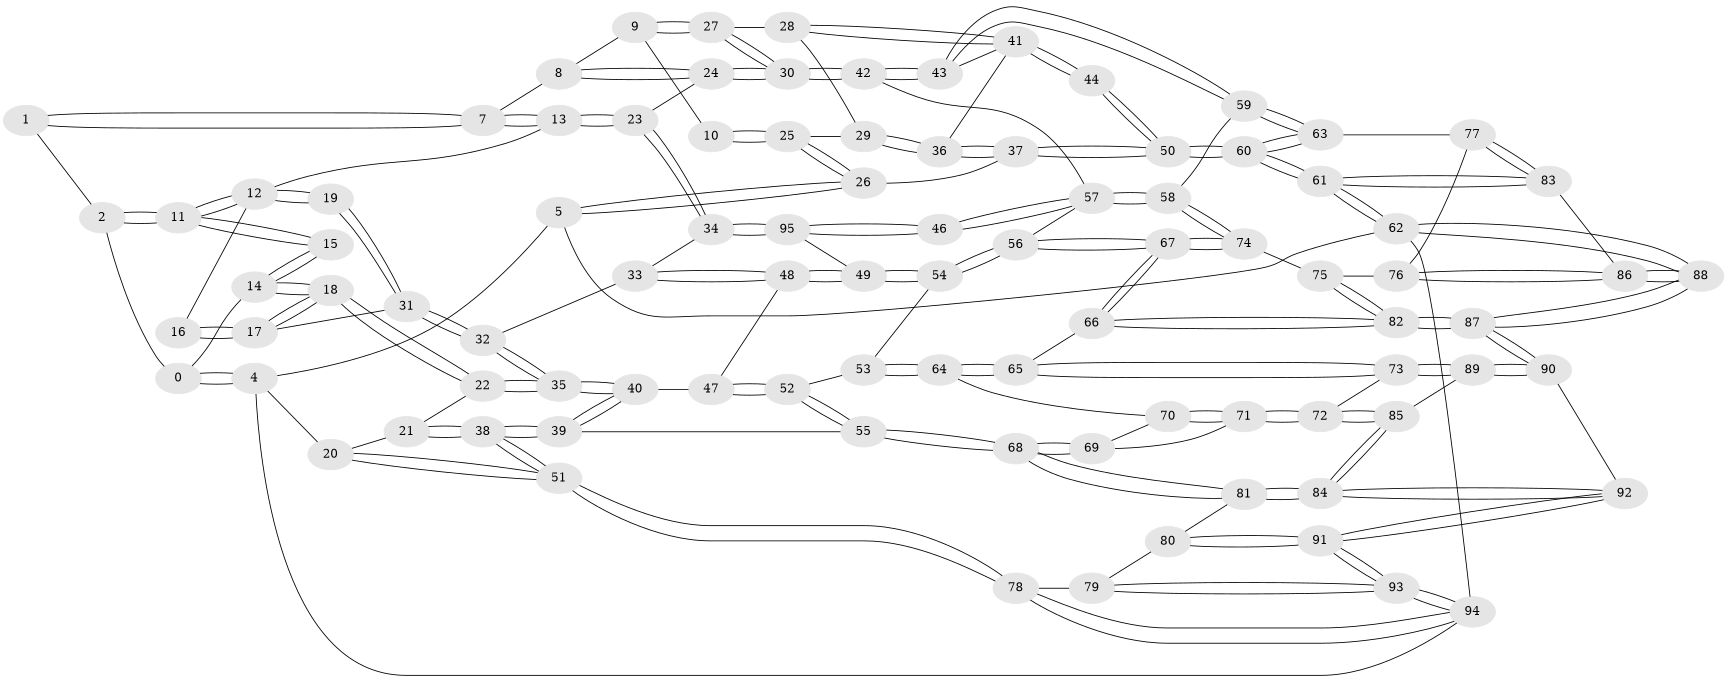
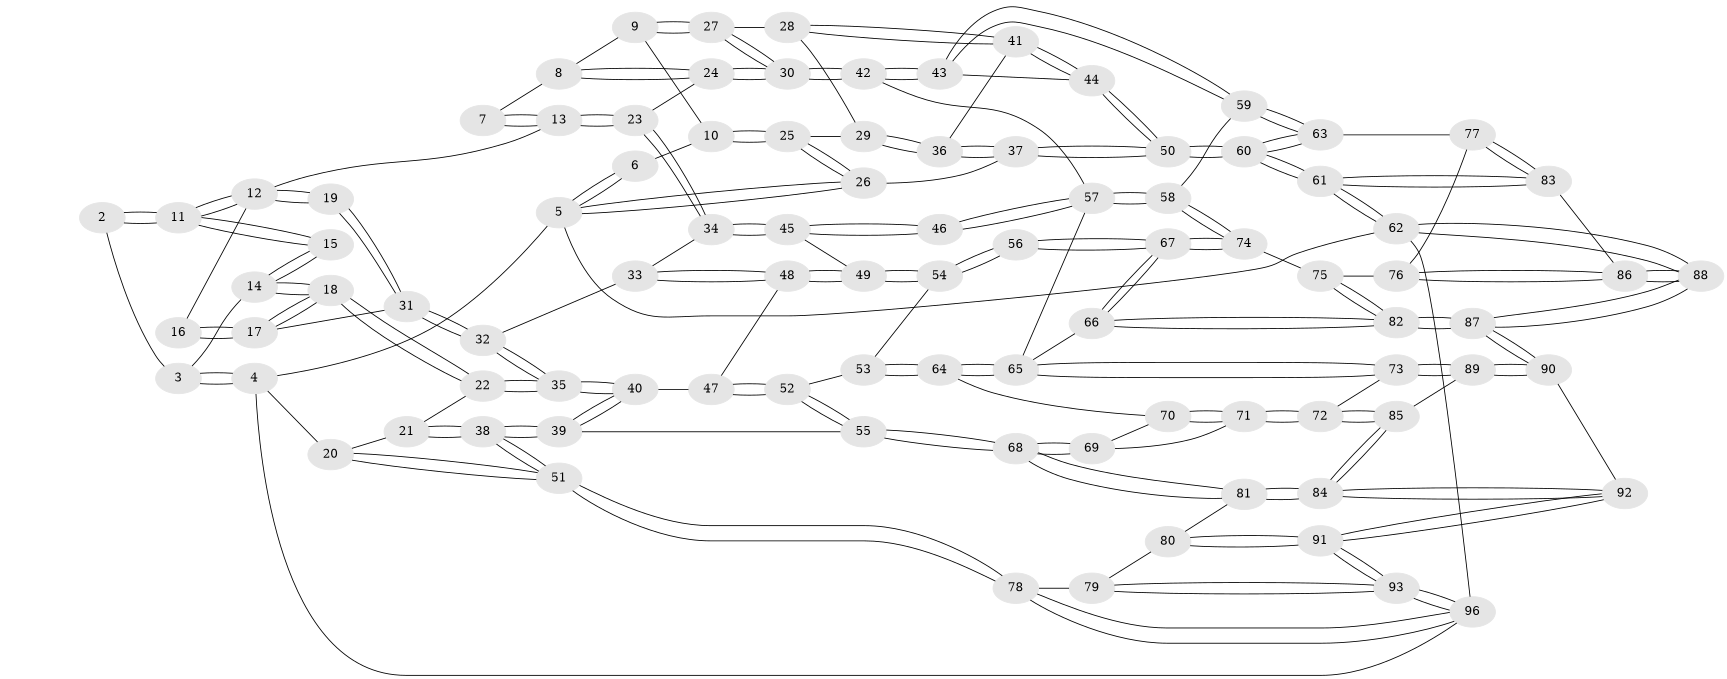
edge "41" -- "43": now "44" -- "43"
node "1": removed
node "6": added
edge "57" -- "56": now "57" -- "65"
node "95": label "95" -> "45"
node "0": label "0" -> "3"
node "94": label "94" -> "96"
